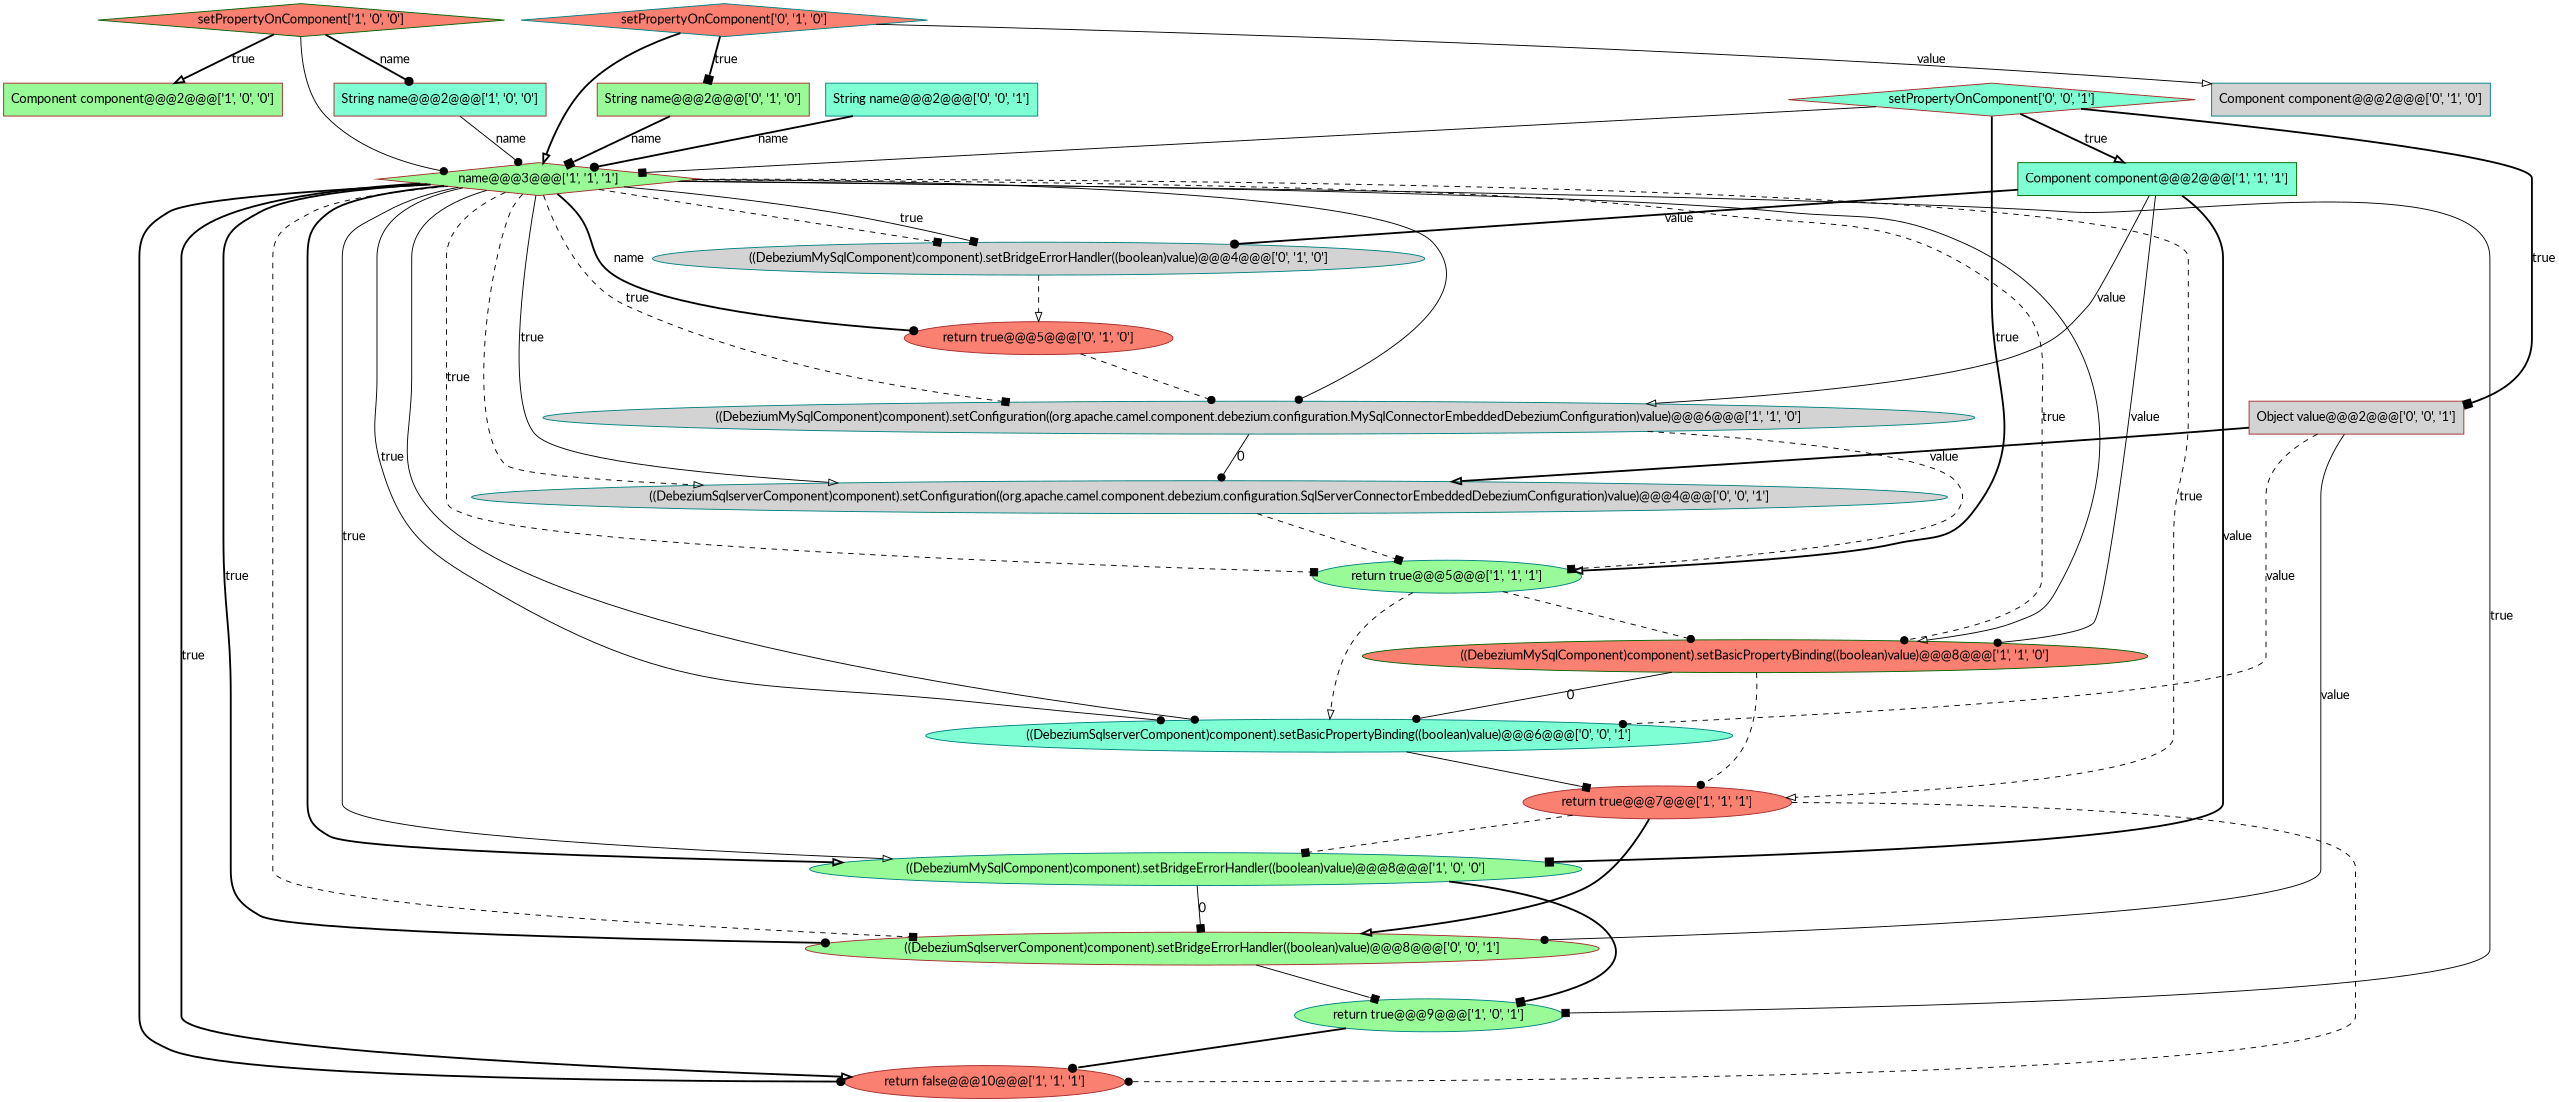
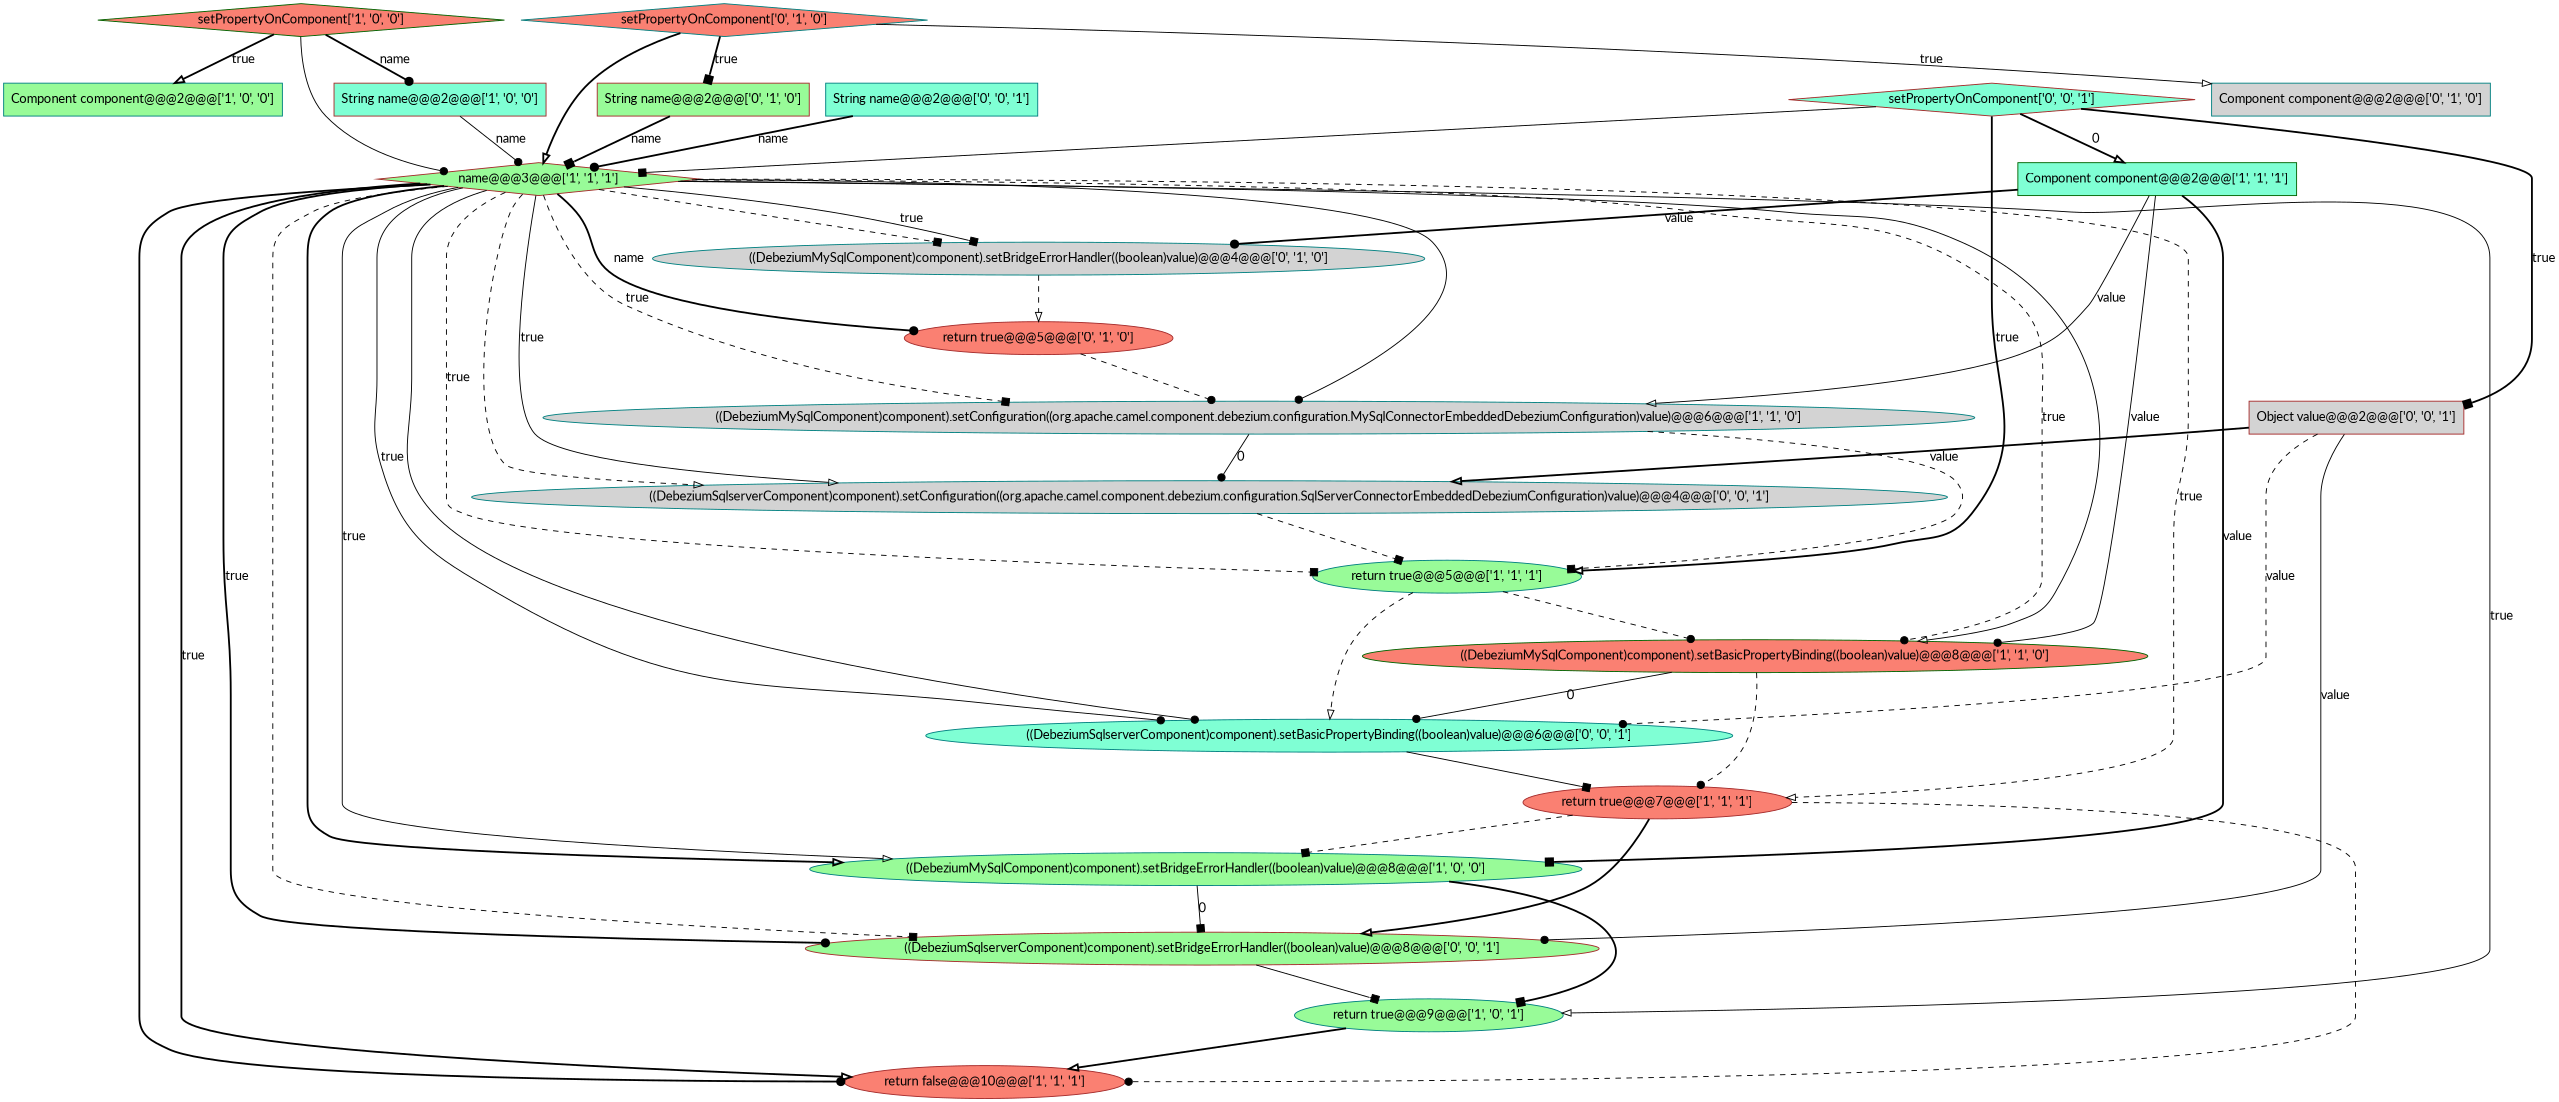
edge "setPropertyOnComponent['0', '1', '0']" -> "Component component@@@2@@@['0', '1', '0']": label "value" -> "true"
node "Component component@@@2@@@['1', '0', '0']": color brown -> teal
edge "setPropertyOnComponent['0', '0', '1']" -> "Component component@@@2@@@['1', '1', '1']": label "true" -> "0"
edge "name@@@3@@@['1', '1', '1']" -> "return true@@@9@@@['1', '0', '1']": arrowhead box -> onormal
edge "return true@@@9@@@['1', '0', '1']" -> "return false@@@10@@@['1', '1', '1']": arrowhead dot -> onormal
